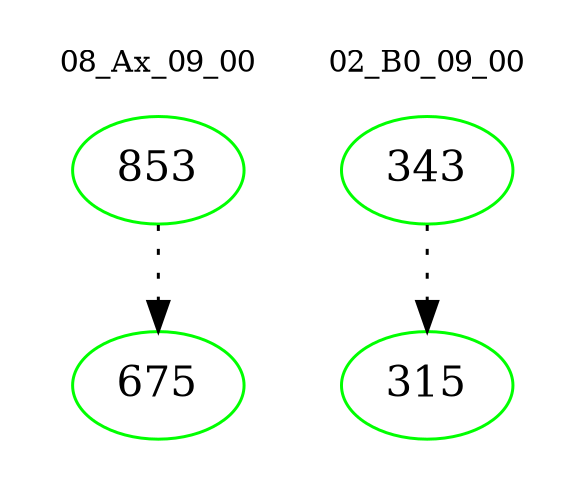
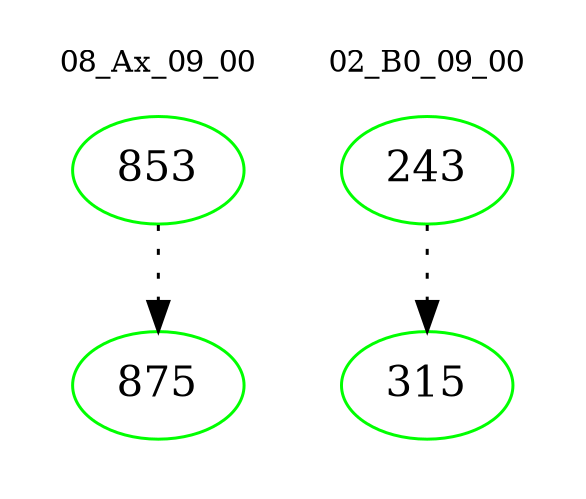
node "343": label "343" -> "243"
node "675": label "675" -> "875"
